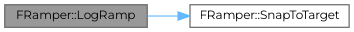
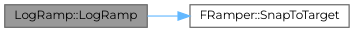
node "FRamper::LogRamp": label "FRamper::LogRamp" -> "LogRamp::LogRamp"
